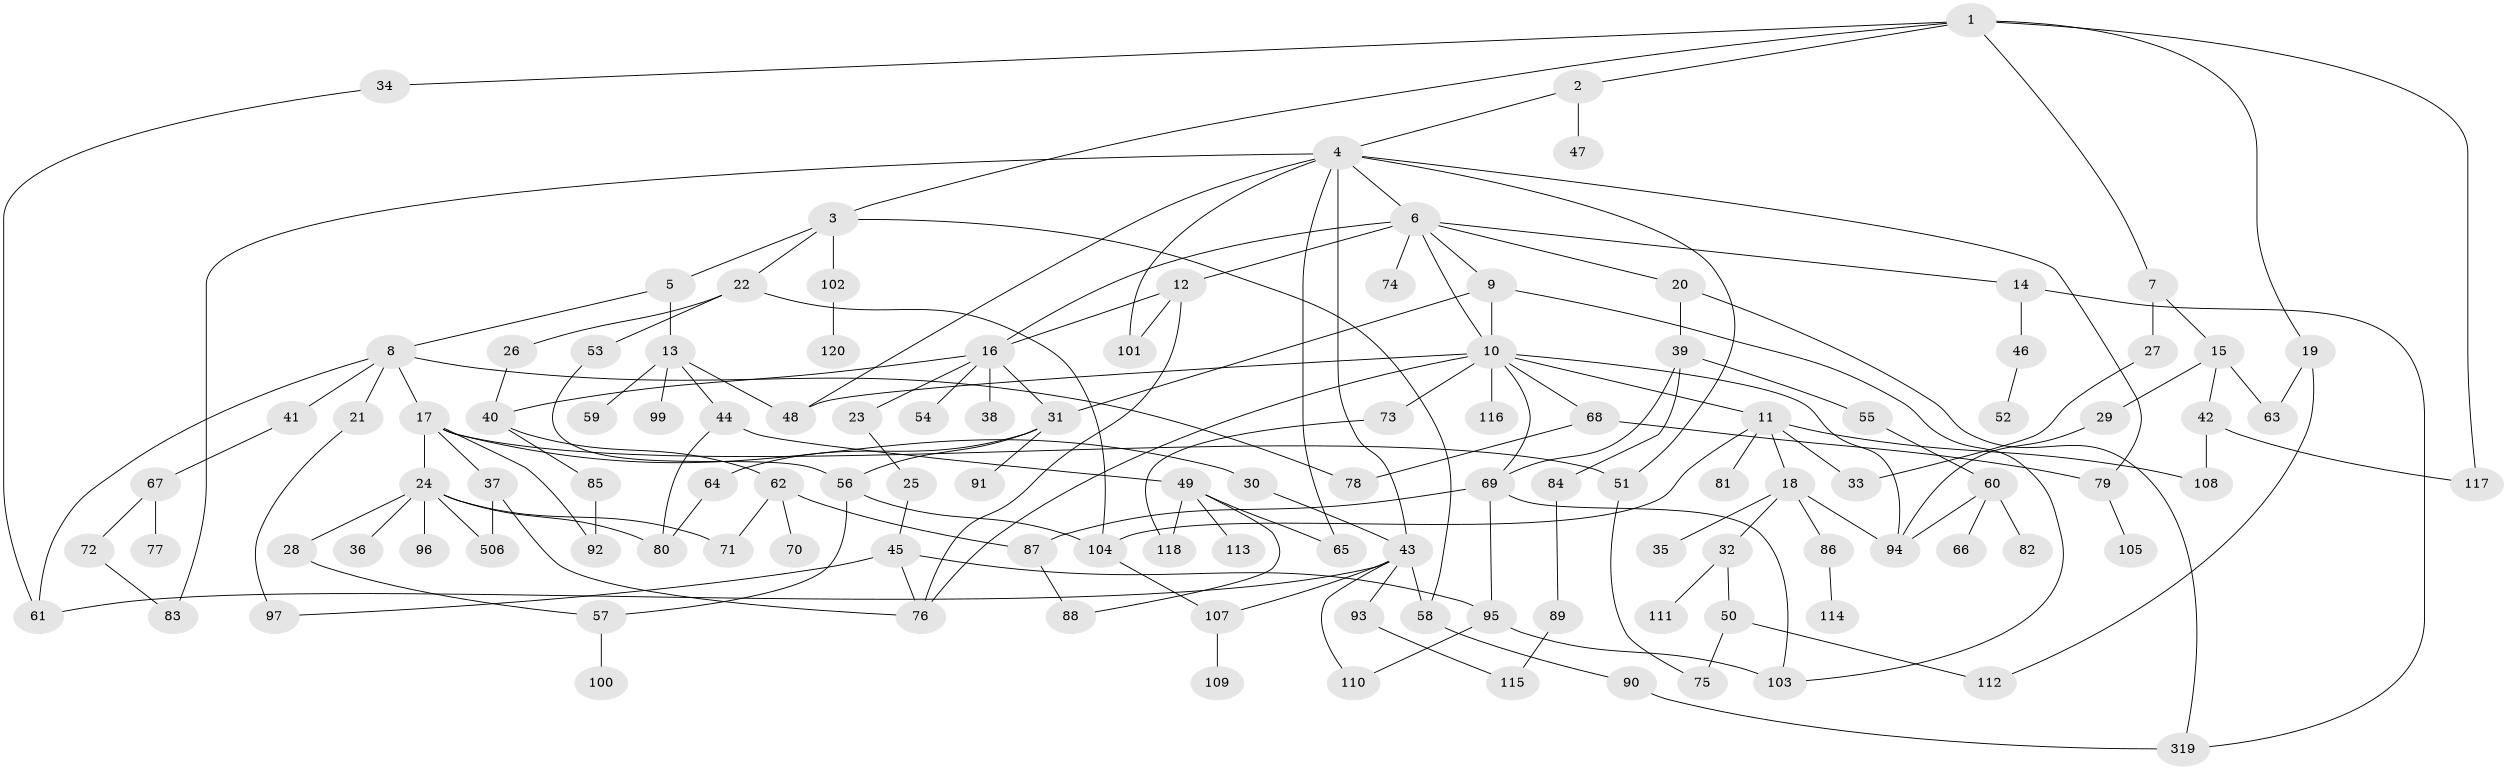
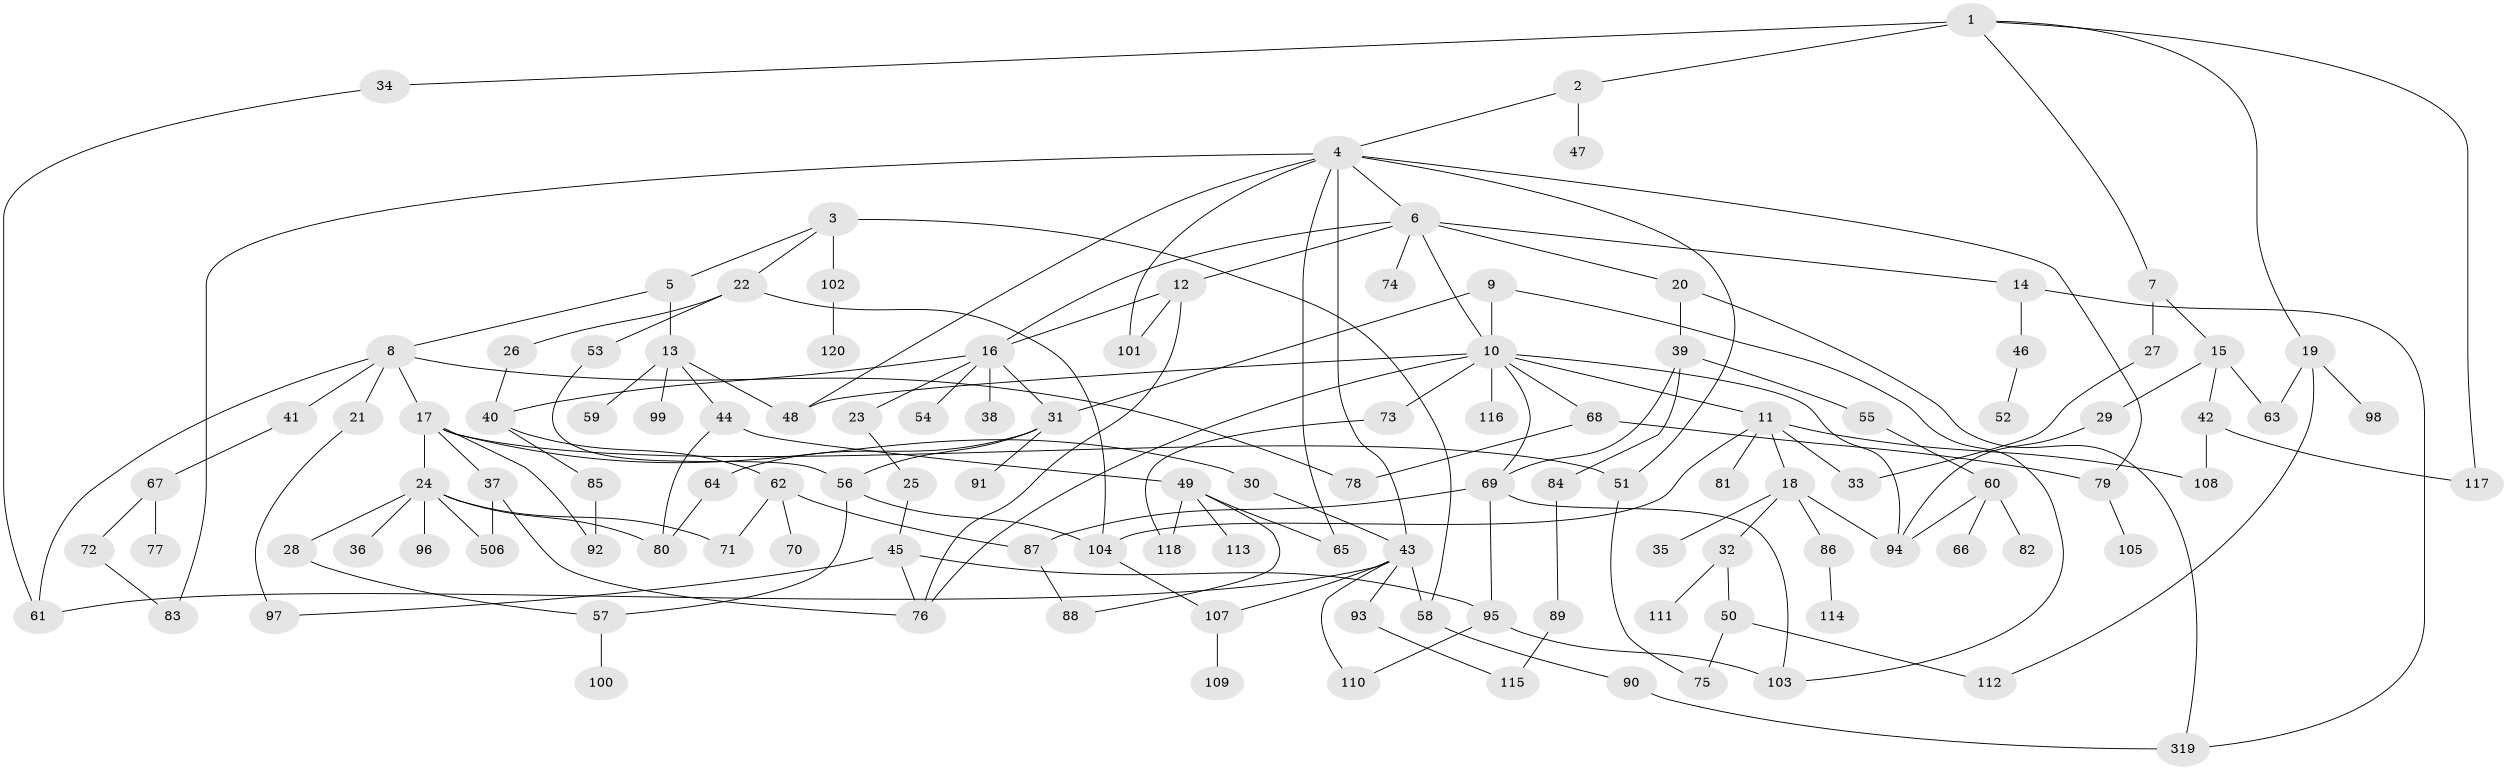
edge "1" -- "3": removed
edge "6" -- "9": removed
node "98": added
